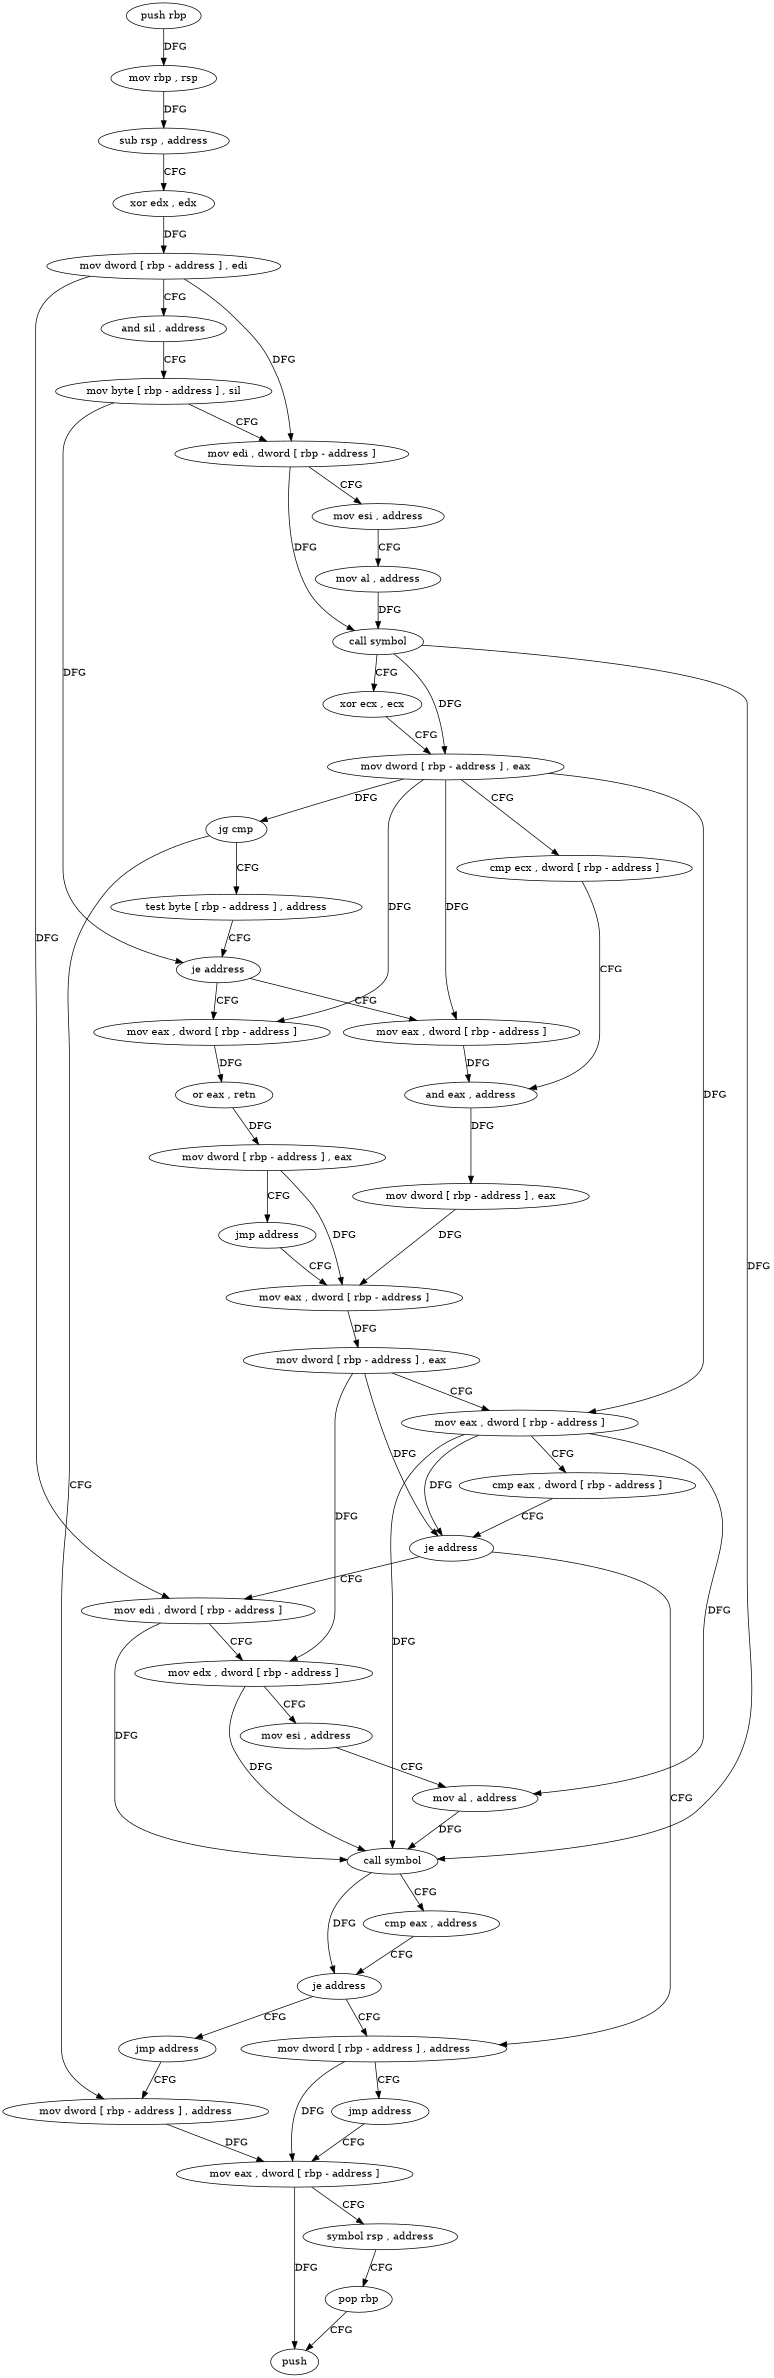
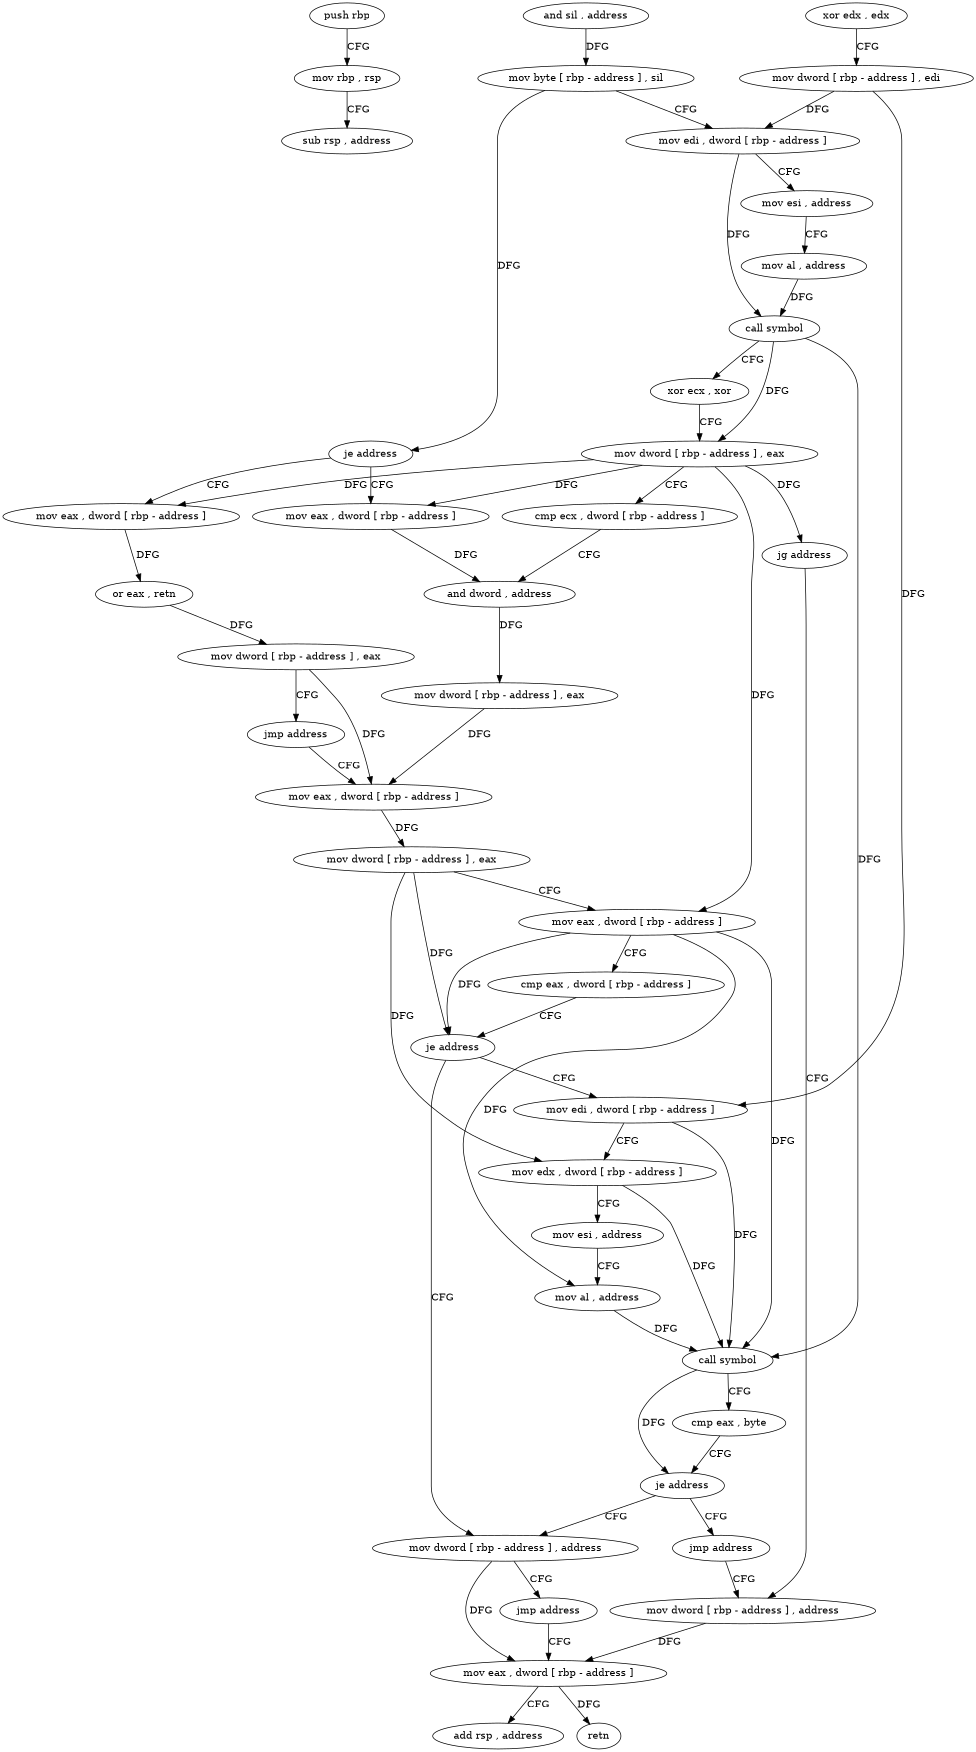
edge "push rbp" -> "mov rbp , rsp": label "DFG" -> "CFG"
edge "mov rbp , rsp" -> "sub rsp , address": label "DFG" -> "CFG"
edge "sub rsp , address" -> "xor edx , edx": removed, label "CFG"
edge "xor edx , edx" -> "mov dword [ rbp - address ] , edi": label "DFG" -> "CFG"
edge "mov dword [ rbp - address ] , edi" -> "and sil , address": removed, label "CFG"
edge "and sil , address" -> "mov byte [ rbp - address ] , sil": label "CFG" -> "DFG"
node "xor ecx , ecx": label "xor ecx , ecx" -> "xor ecx , xor"
node "jg cmp": label "jg cmp" -> "jg address"
node "test byte [ rbp - address ] , address": removed
node "and eax , address": label "and eax , address" -> "and dword , address"
node "cmp eax , address": label "cmp eax , address" -> "cmp eax , byte"
node "symbol rsp , address": label "symbol rsp , address" -> "add rsp , address"
node "pop rbp": removed
node "push": label "push" -> "retn"
